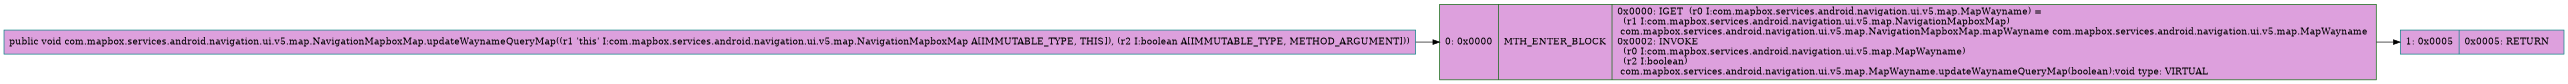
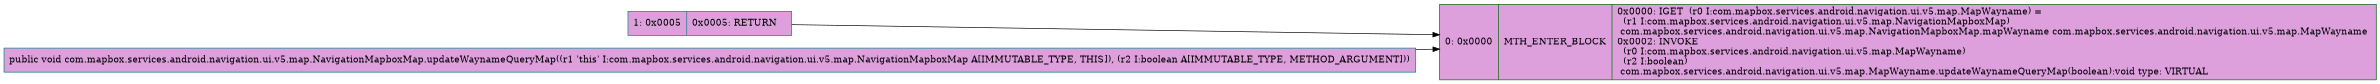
edge "0: 0x0000" -> "1: 0x0005": reversed
